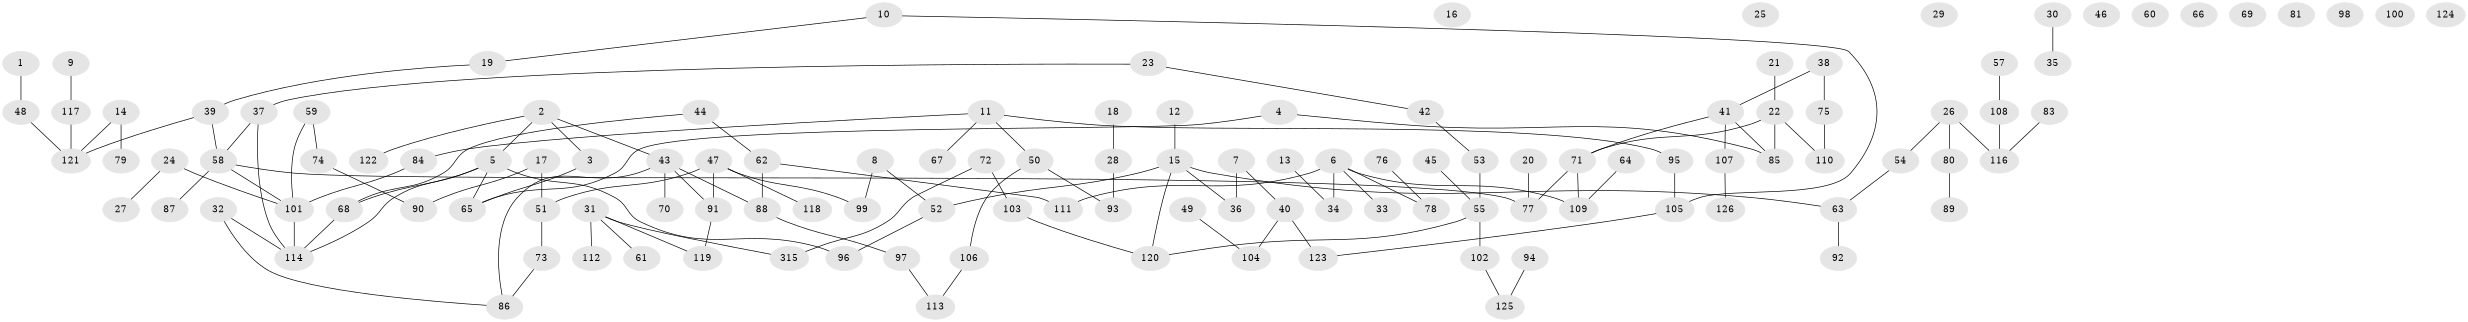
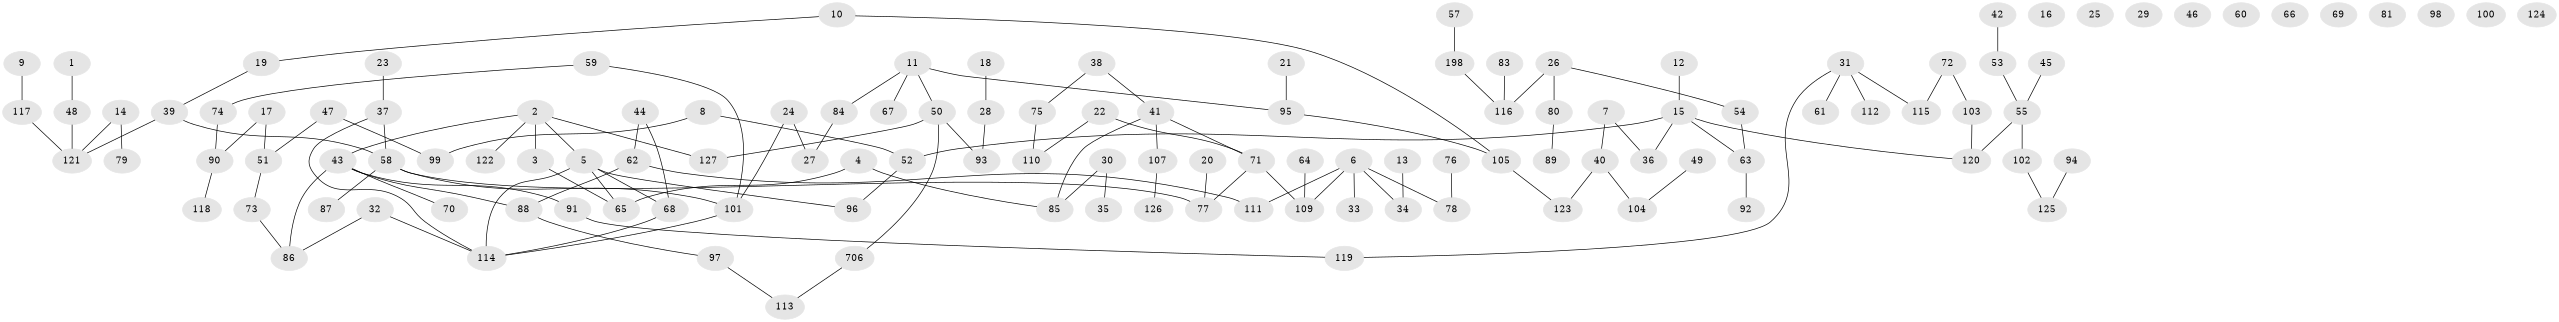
edge "21" -- "22": now "21" -- "95"
edge "23" -- "42": removed
node "108": label "108" -> "198"
edge "22" -- "85": now "30" -- "85"
node "127": added
edge "84" -- "101": now "84" -- "27"
edge "47" -- "118": now "90" -- "118"
edge "47" -- "91": removed
node "315": label "315" -> "115"
node "106": label "106" -> "706"
